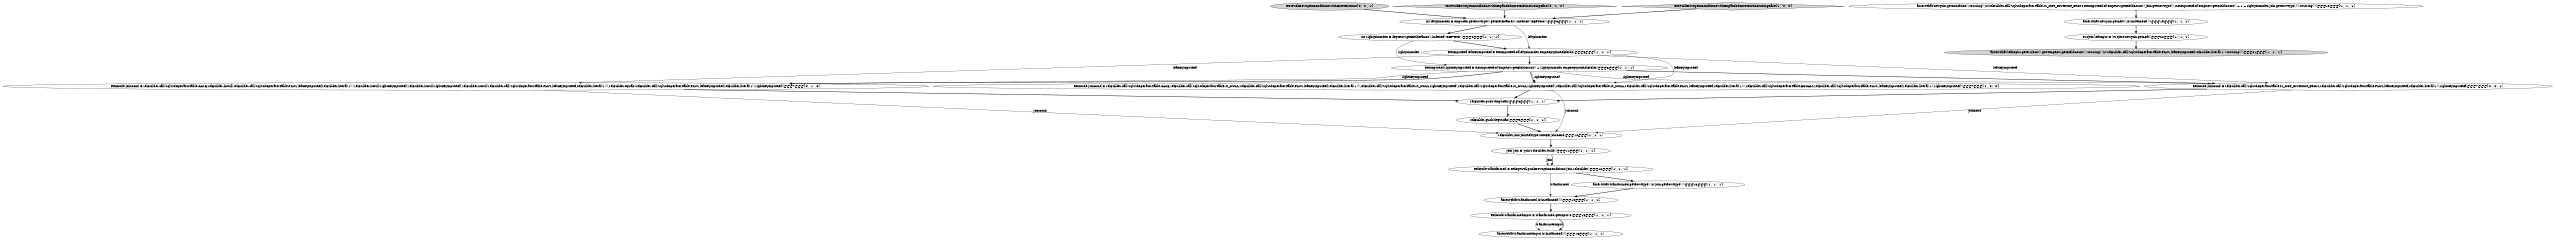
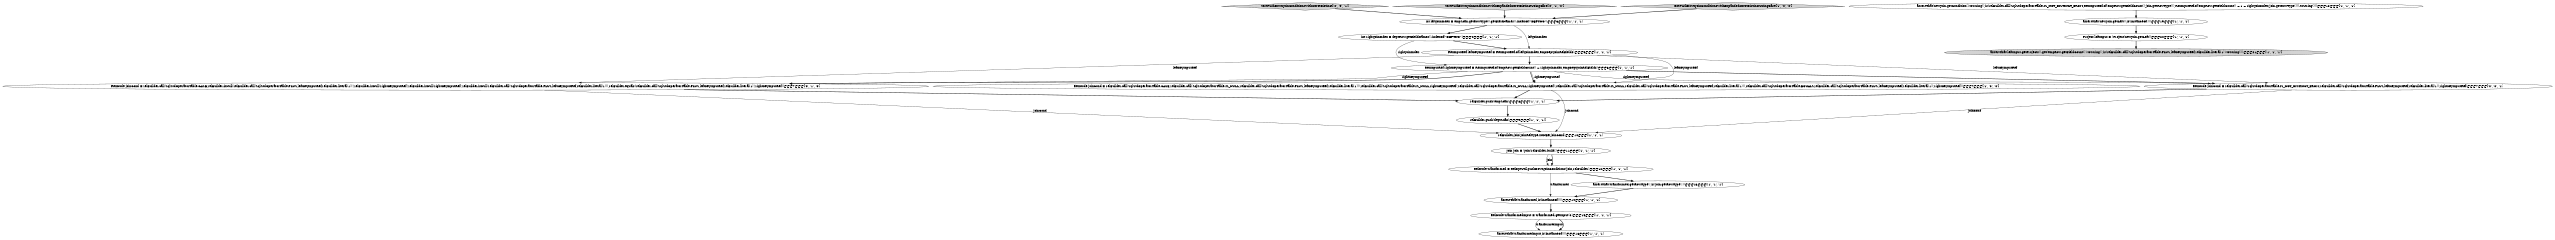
node "testPushDownJoinConditionsWithIsNotDistinct['0', '0', '1']": shape ellipse -> diamond
